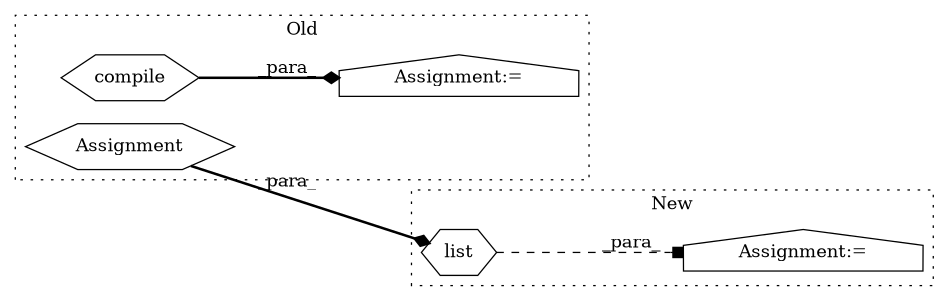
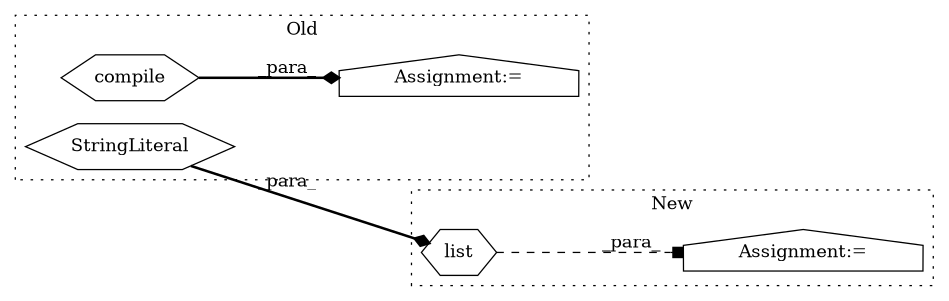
node "Assignment": label "Assignment" -> "StringLiteral"
